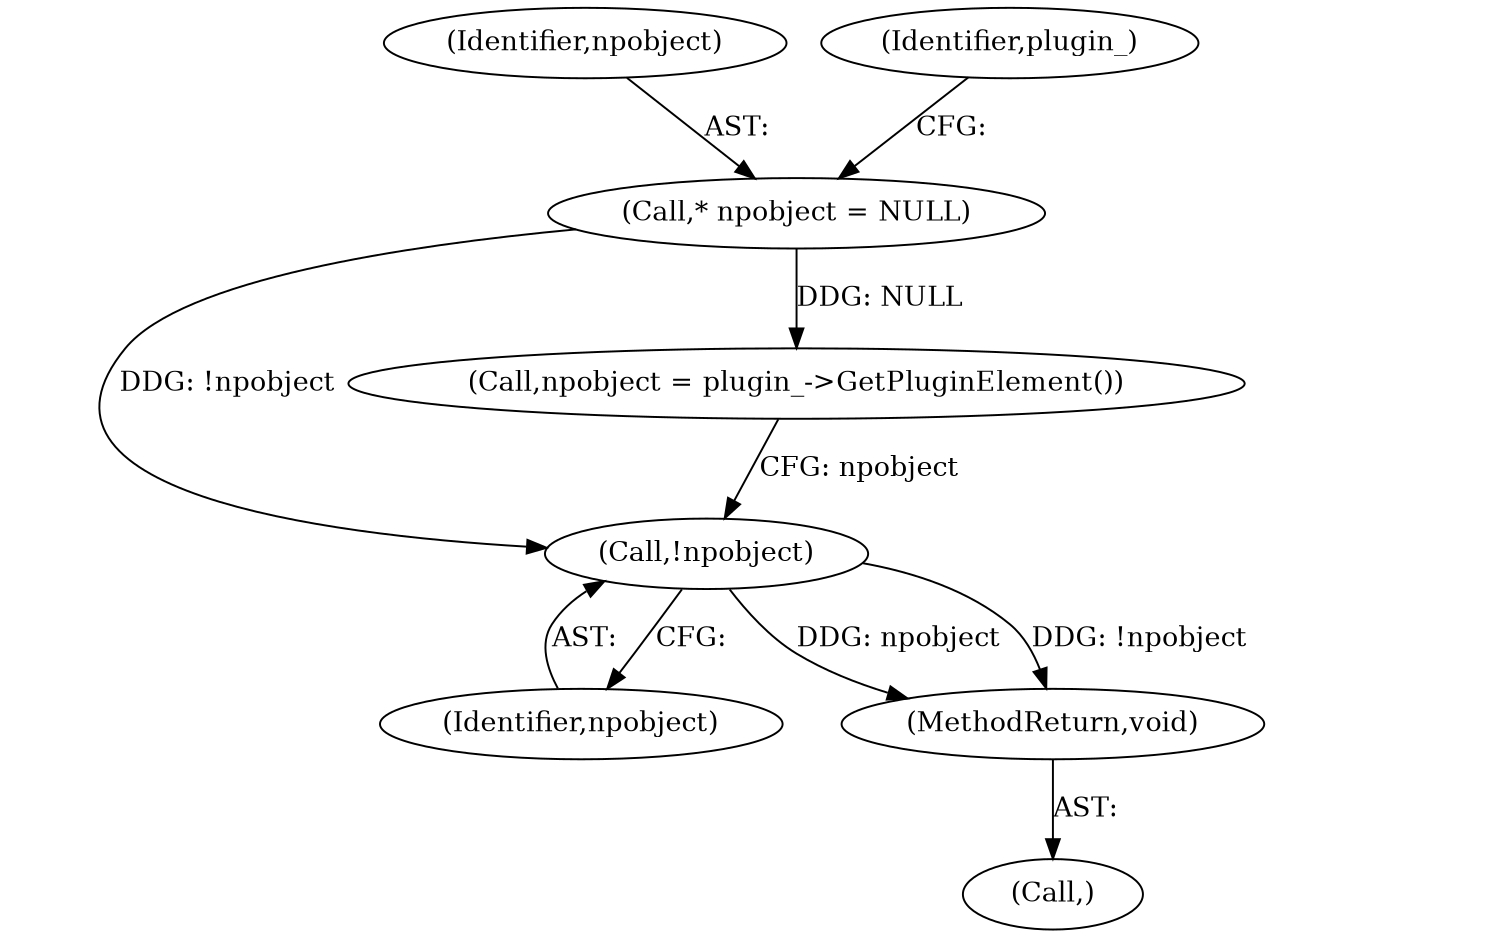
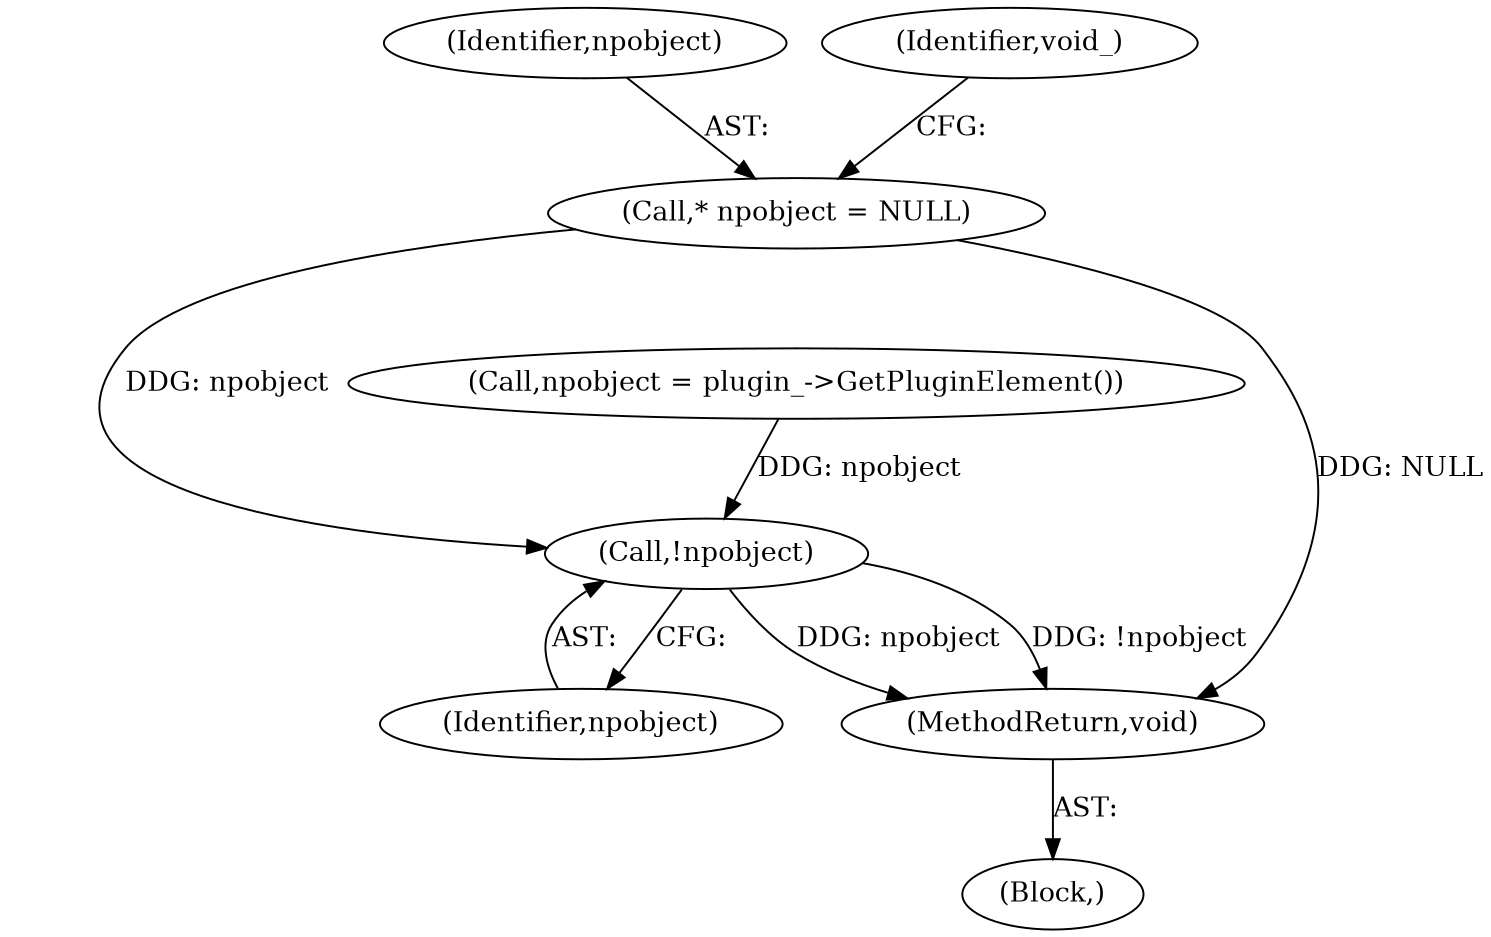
node "(Identifier,plugin_)": label "(Identifier,plugin_)" -> "(Identifier,void_)"
edge "(Call,* npobject = NULL)" -> "(Call,npobject = plugin_->GetPluginElement())": now "(Call,* npobject = NULL)" -> "(MethodReturn,void)"
edge "(Call,* npobject = NULL)" -> "(Call,!npobject)": label "DDG: !npobject" -> "DDG: npobject"
edge "(Call,npobject = plugin_->GetPluginElement())" -> "(Call,!npobject)": label "CFG: npobject" -> "DDG: npobject"
node "(Call,)": label "(Call,)" -> "(Block,)"
